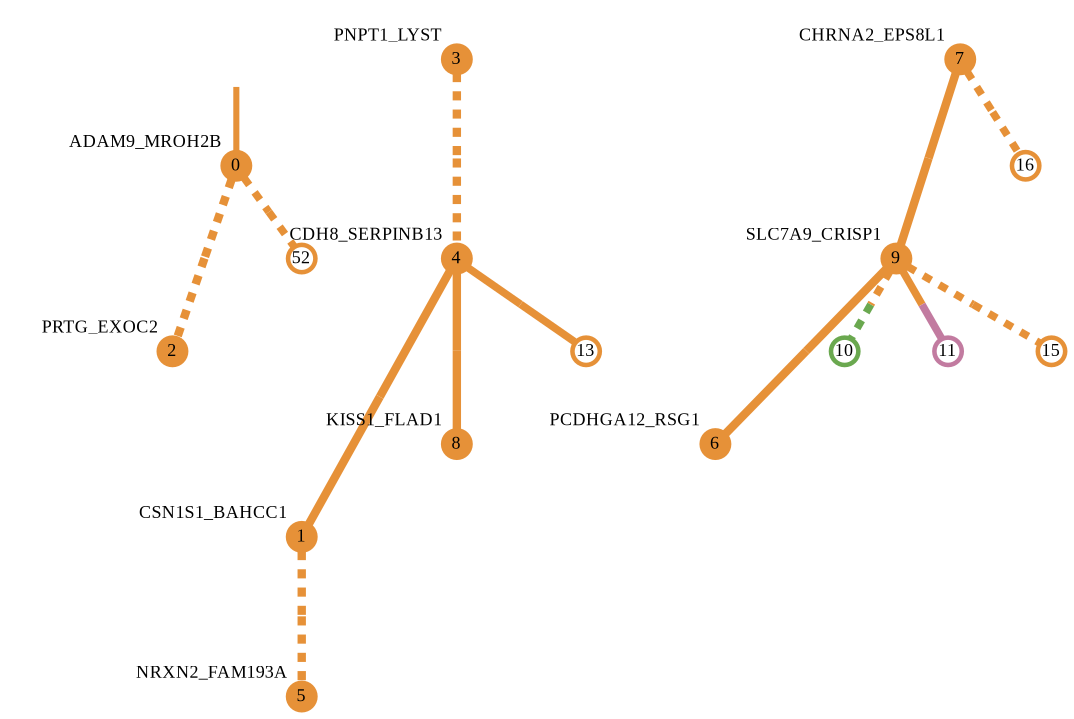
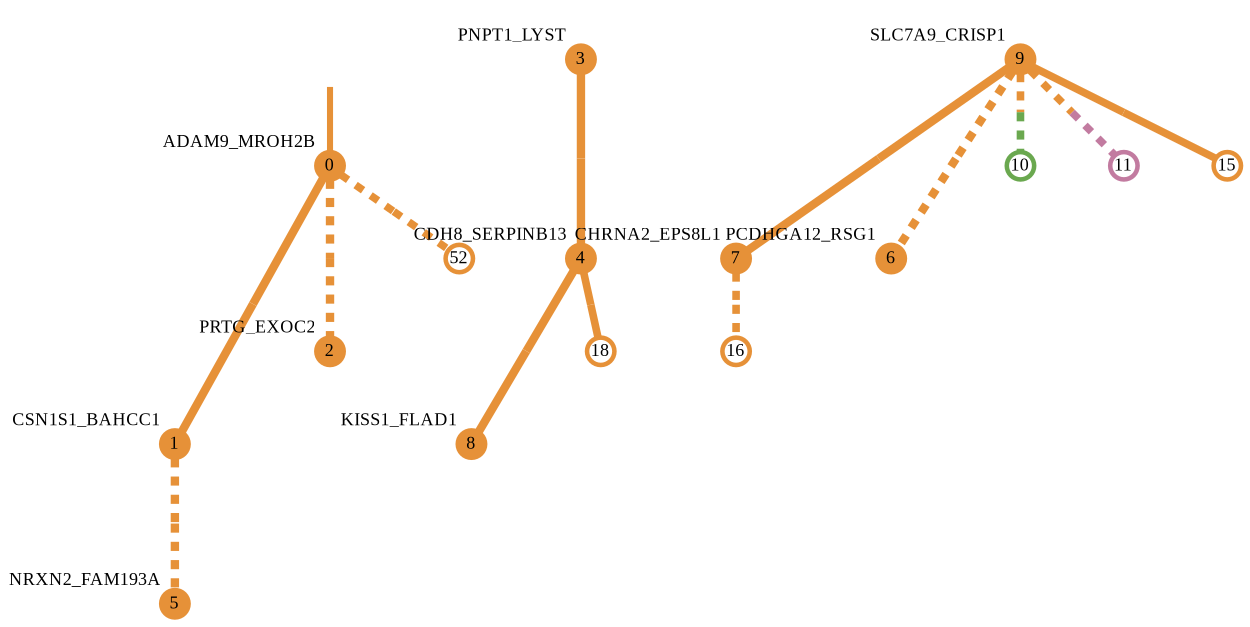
edge "3 PNPT1_LYST" -> "4 CDH8_SERPINB13": style dashed -> solid
edge "7 CHRNA2_EPS8L1" -> "9 SLC7A9_CRISP1": reversed
edge "9 SLC7A9_CRISP1" -> "11": style solid -> dashed
edge "9 SLC7A9_CRISP1" -> "15": style dashed -> solid
node "13": label "13" -> "18"
edge "9 SLC7A9_CRISP1" -> "6 PCDHGA12_RSG1": style solid -> dashed
edge "4 CDH8_SERPINB13" -> "1 CSN1S1_BAHCC1": now "0 ADAM9_MROH2B" -> "1 CSN1S1_BAHCC1"
